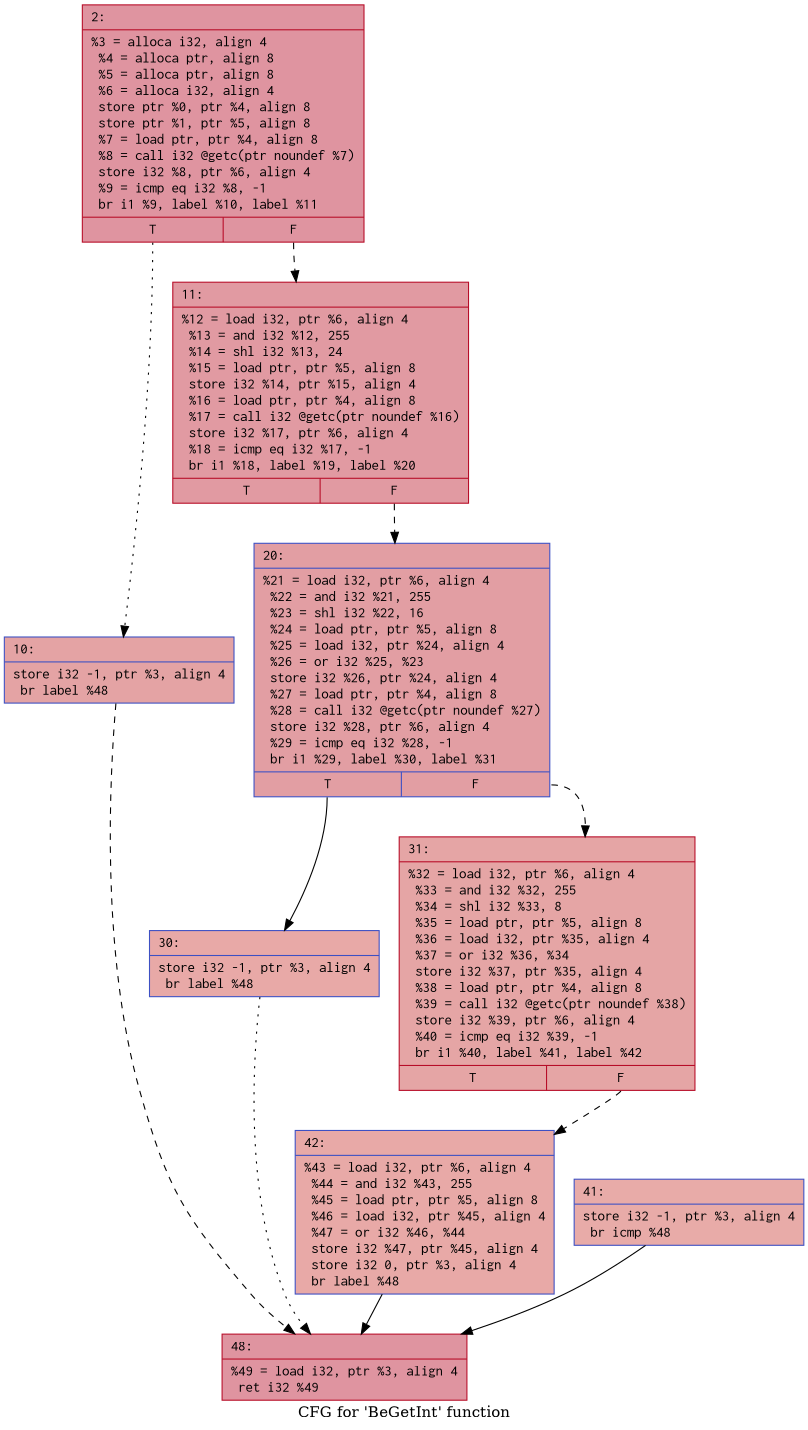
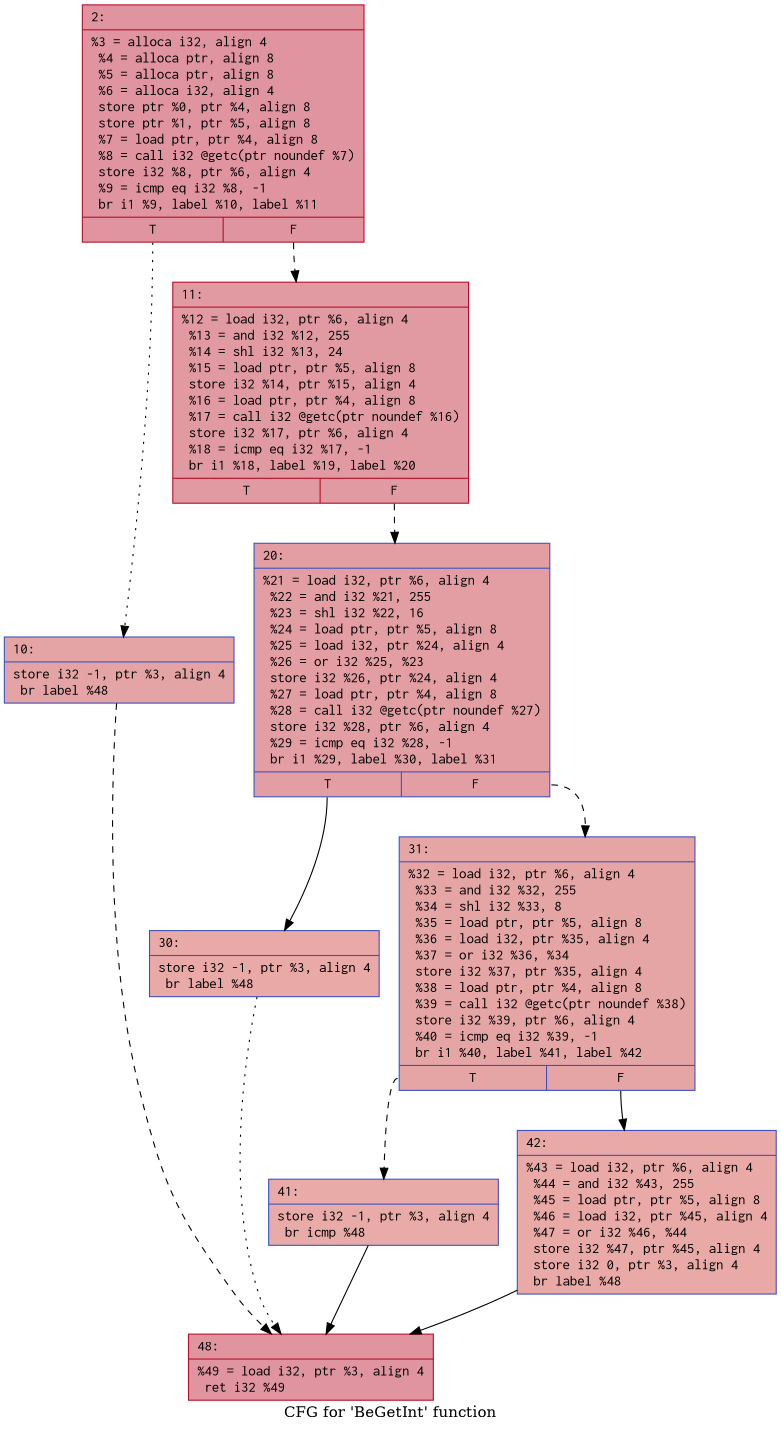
node "31:": color #b70d28ff -> #3d50c3ff
edge "31:" -> "42:": style dashed -> solid
edge "31:" -> "41:": added
